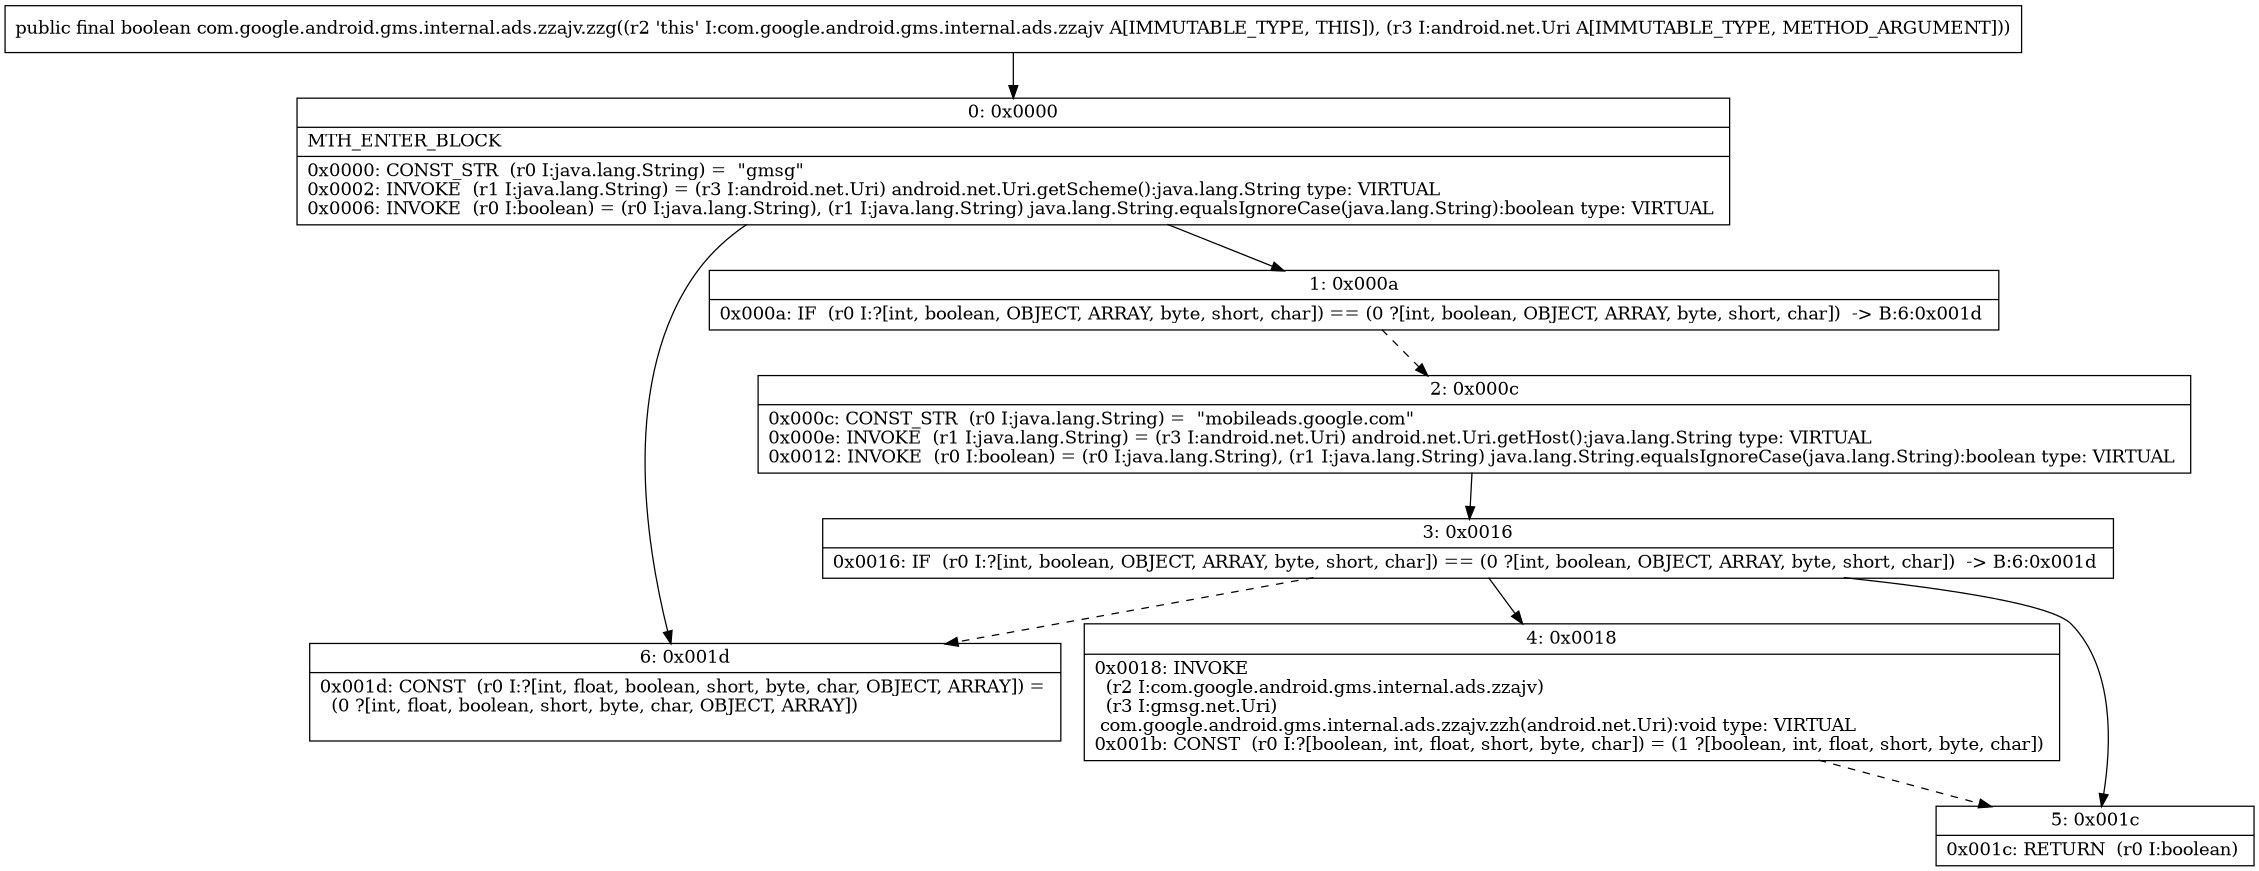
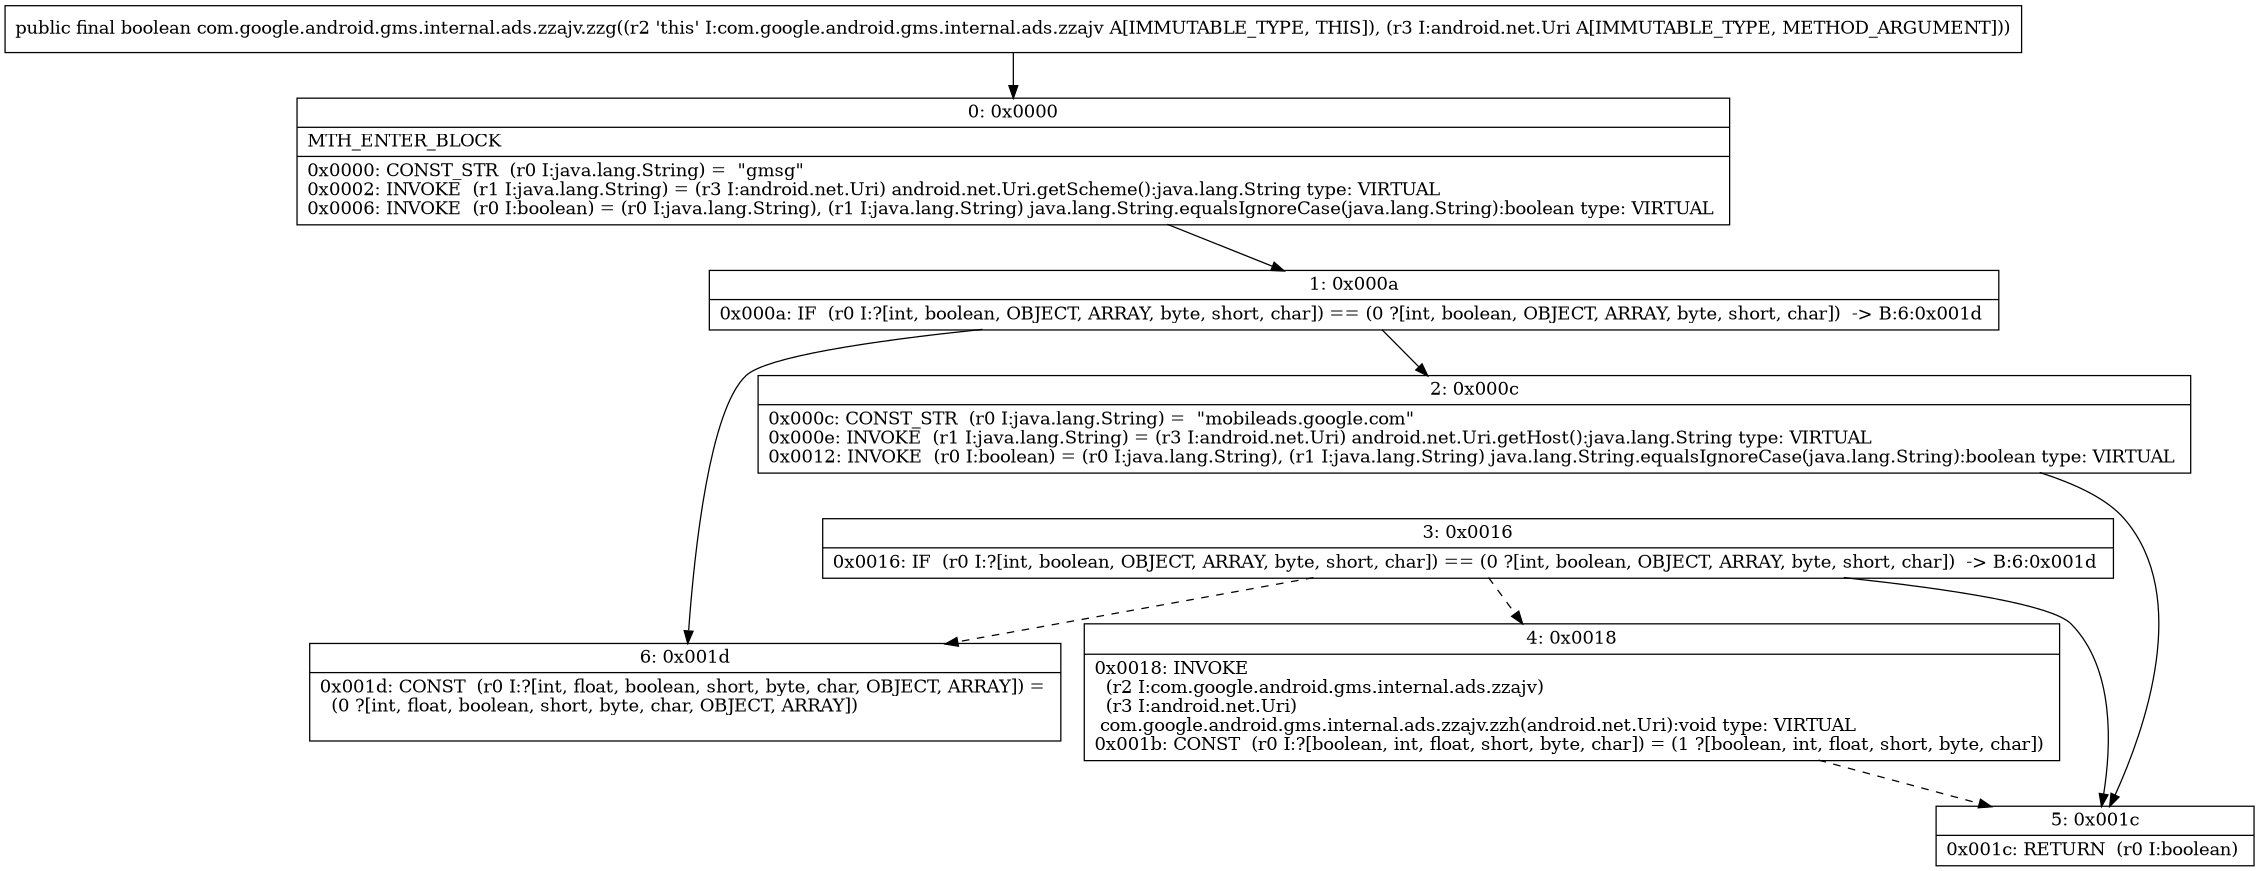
edge "1: 0x000a" -> "2: 0x000c": style dashed -> solid
edge "0: 0x0000" -> "6: 0x001d": now "1: 0x000a" -> "6: 0x001d"
edge "2: 0x000c" -> "3: 0x0016": now "2: 0x000c" -> "5: 0x001c"
edge "3: 0x0016" -> "4: 0x0018": style solid -> dashed
node "4: 0x0018": text "(r3 I:gmsg.net.Uri)" -> "(r3 I:android.net.Uri)"
